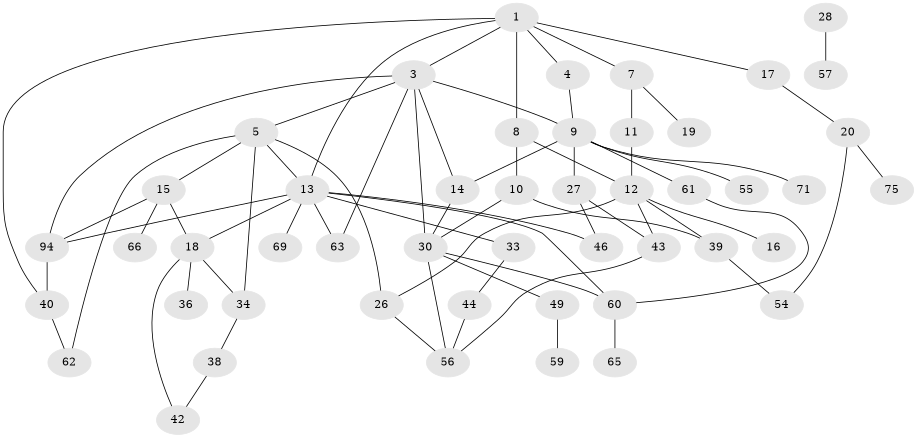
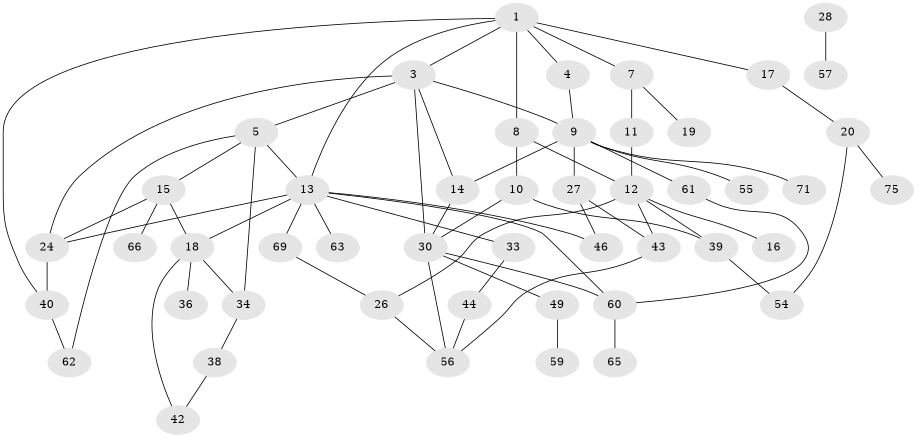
edge "3" -- "63": removed
edge "5" -- "26": now "69" -- "26"
node "94": label "94" -> "24"
